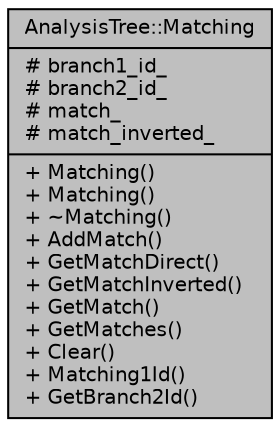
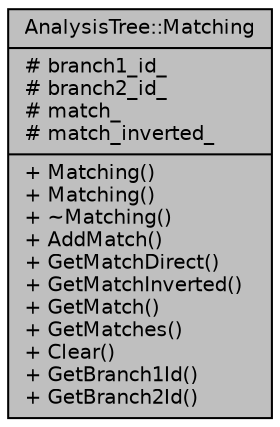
node "AnalysisTree::Matching": text "+ Matching1Id()" -> "+ GetBranch1Id()"
